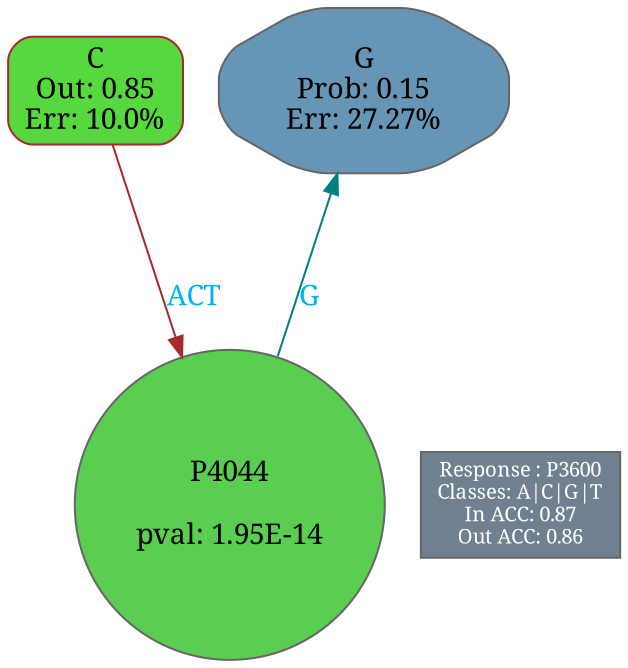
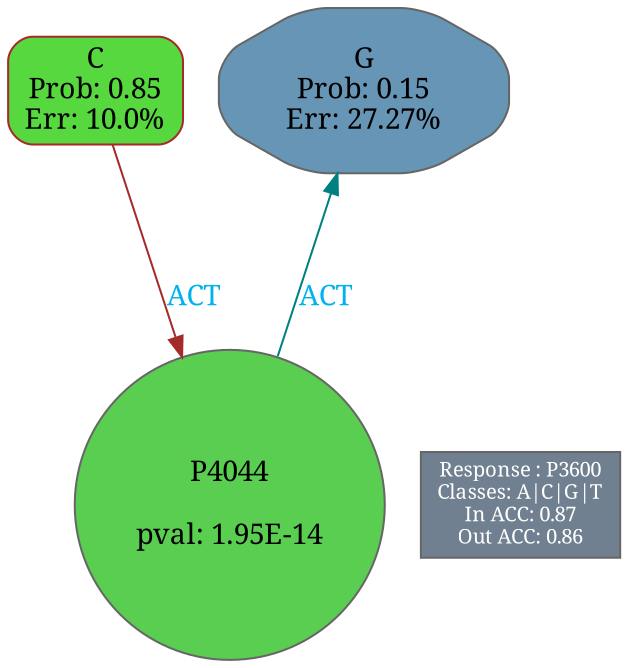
node "C Out: 0.85 Err: 10.0%": label "C Out: 0.85 Err: 10.0%" -> "C Prob: 0.85 Err: 10.0%"
edge "P4044 pval: 1.95E-14" -> "G Prob: 0.15 Err: 27.27%": label "G" -> "ACT"
